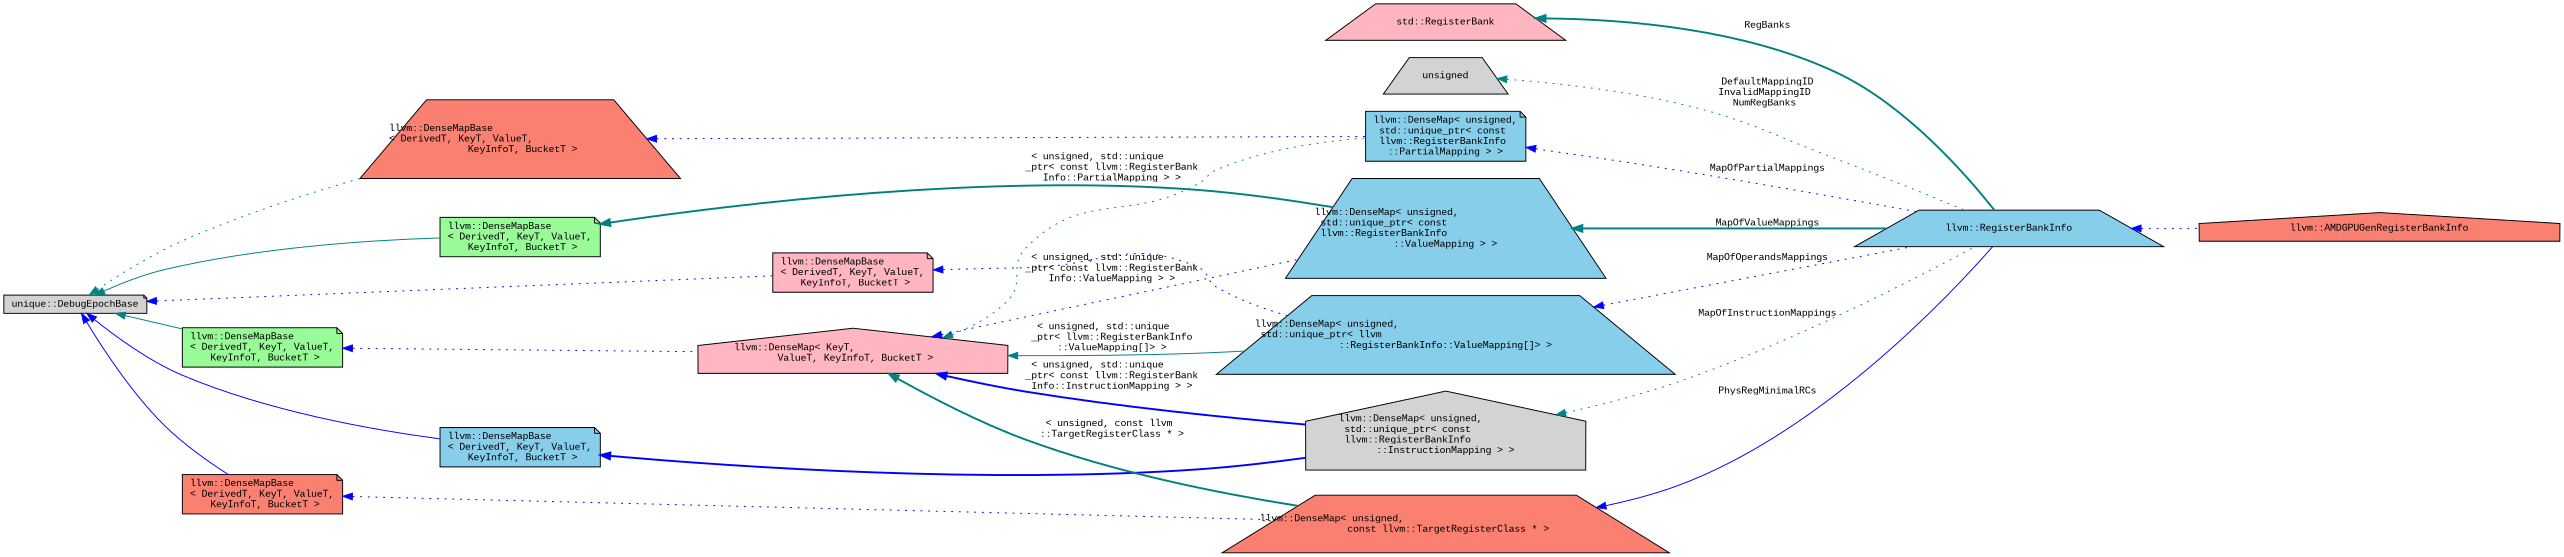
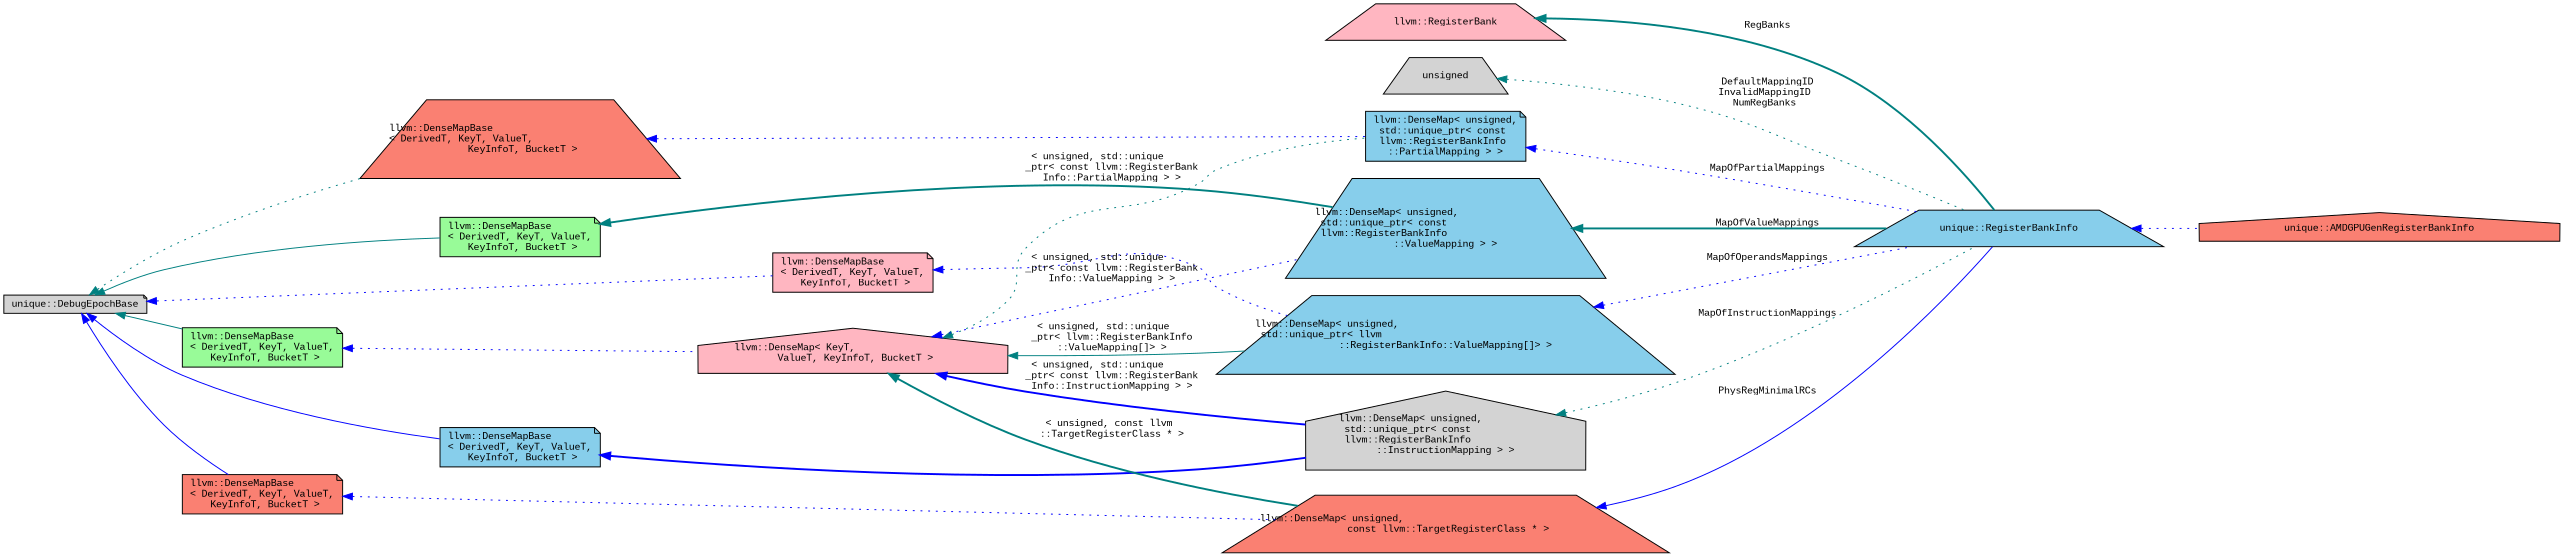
node "std::RegisterBank": label "std::RegisterBank" -> "llvm::RegisterBank"
node "llvm::RegisterBankInfo": label "llvm::RegisterBankInfo" -> "unique::RegisterBankInfo"
node "llvm::AMDGPUGenRegisterBankInfo": label "llvm::AMDGPUGenRegisterBankInfo" -> "unique::AMDGPUGenRegisterBankInfo"
